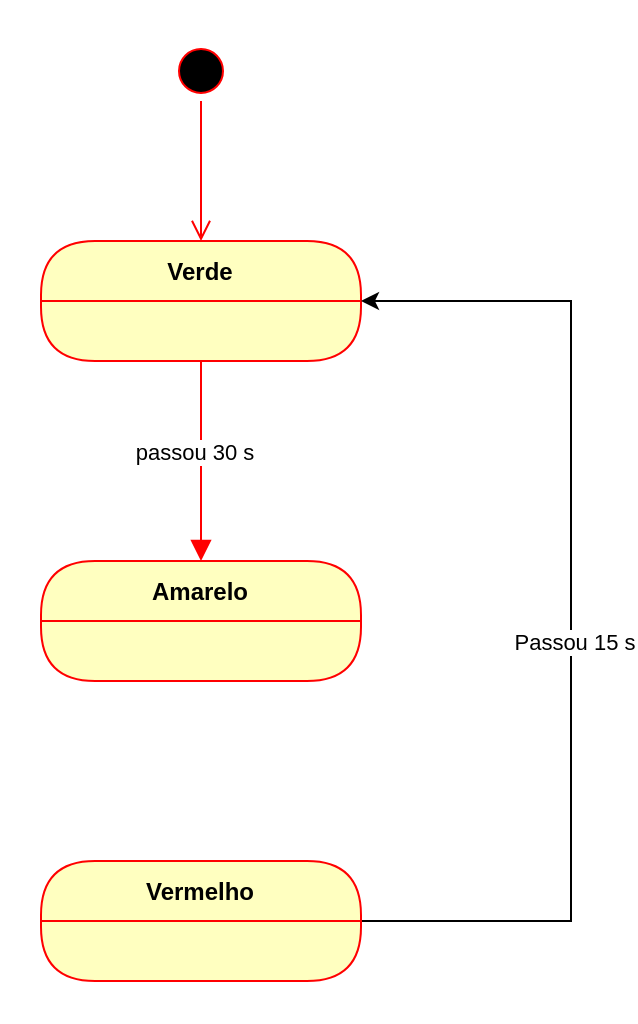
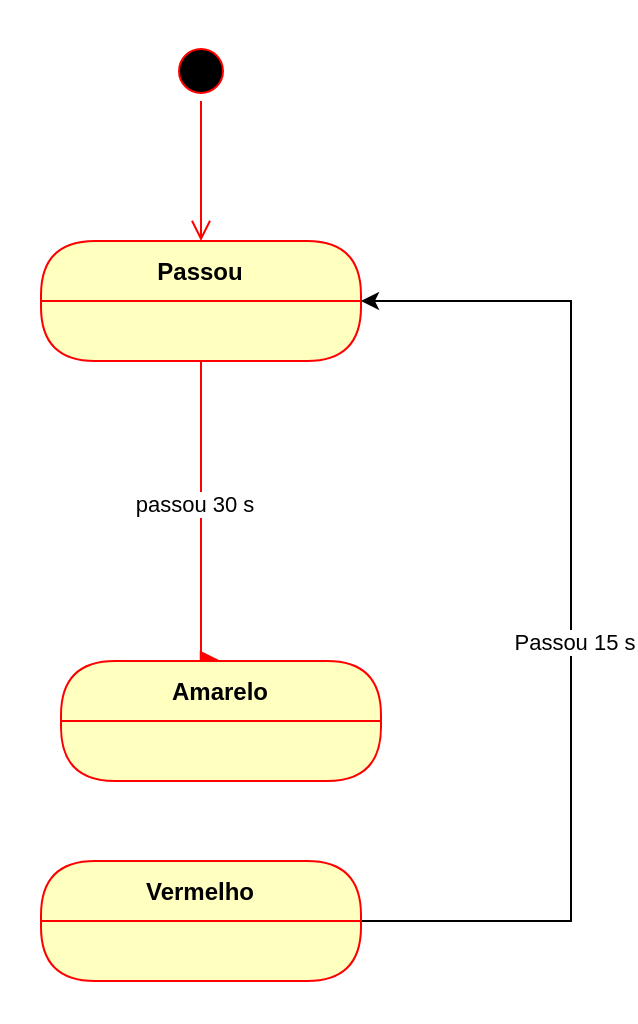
node "Verde": label "Verde" -> "Passou"
node "Amarelo": moved (201, 621) -> (221, 721)
